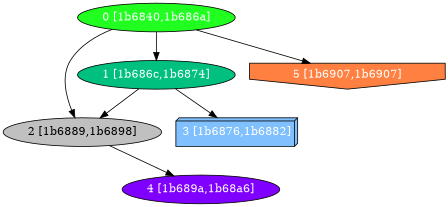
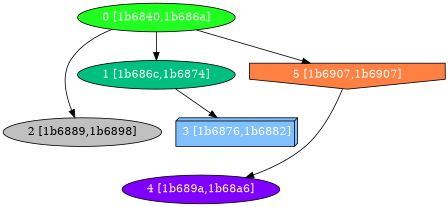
edge "1 [1b686c,1b6874]" -> "2 [1b6889,1b6898]": removed
edge "2 [1b6889,1b6898]" -> "4 [1b689a,1b68a6]": now "5 [1b6907,1b6907]" -> "4 [1b689a,1b68a6]"
